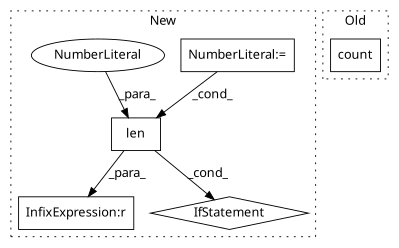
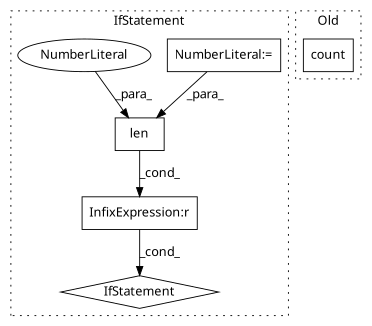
cluster "New": label "New" -> "IfStatement"
edge "NumberLiteral:=" -> "len": label "_cond_" -> "_para_"
edge "len" -> "IfStatement": now "InfixExpression:r" -> "IfStatement"
edge "len" -> "InfixExpression:r": label "_para_" -> "_cond_"
